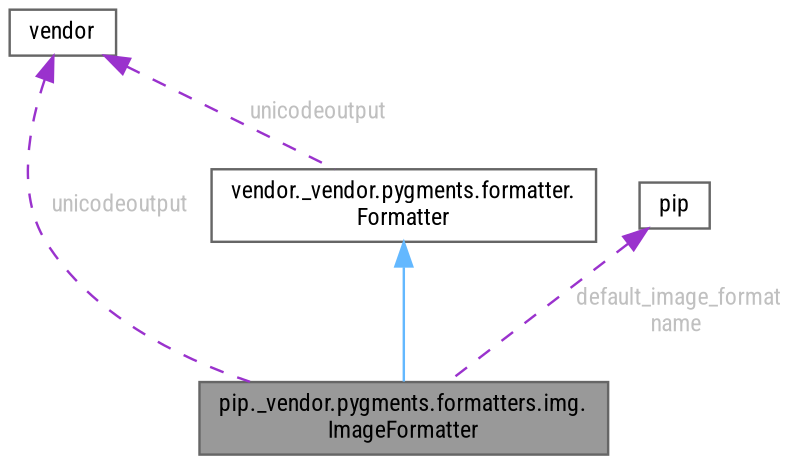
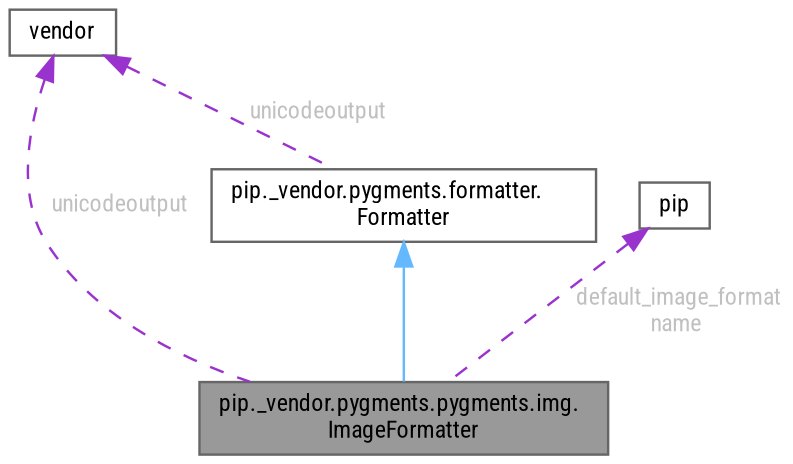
node "vendor._vendor.pygments.formatter. Formatter": label "vendor._vendor.pygments.formatter. Formatter" -> "pip._vendor.pygments.formatter. Formatter"
node "pip._vendor.pygments.formatters.img. ImageFormatter": label "pip._vendor.pygments.formatters.img. ImageFormatter" -> "pip._vendor.pygments.pygments.img. ImageFormatter"
